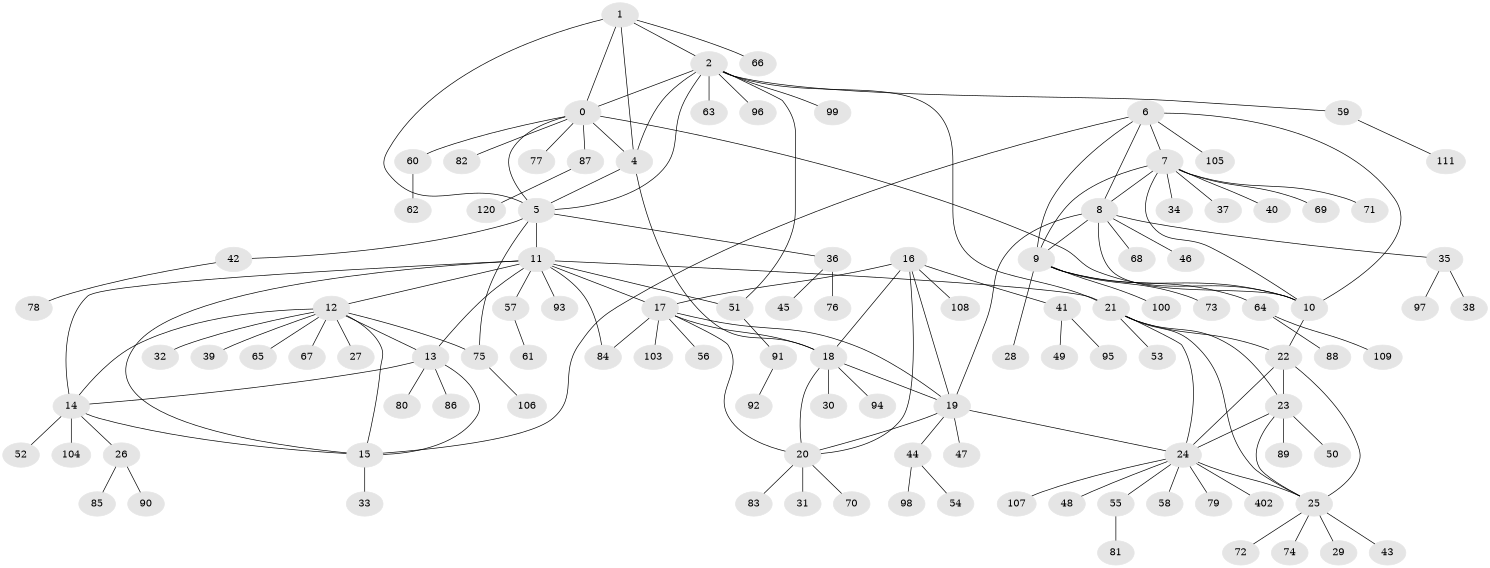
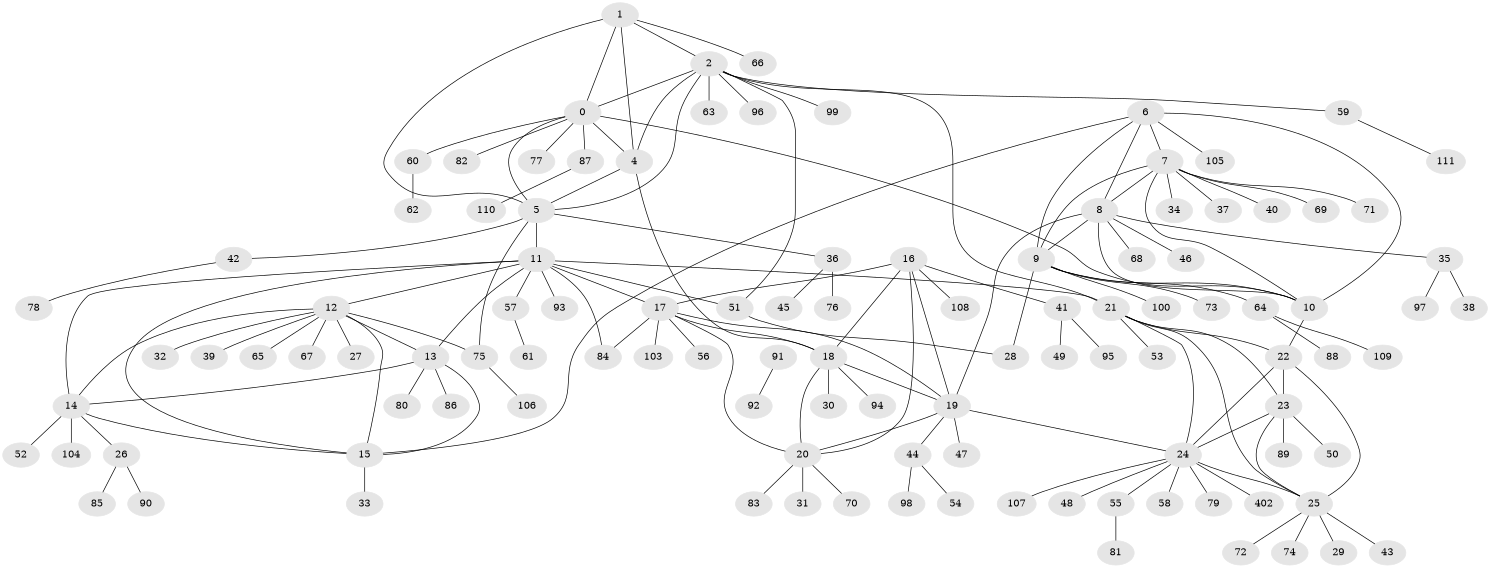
node "120": label "120" -> "110"
edge "51" -- "91": now "51" -- "28"
